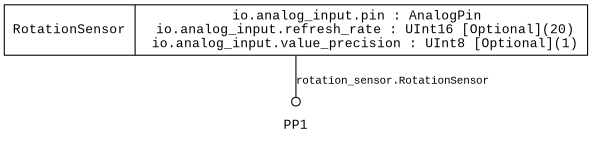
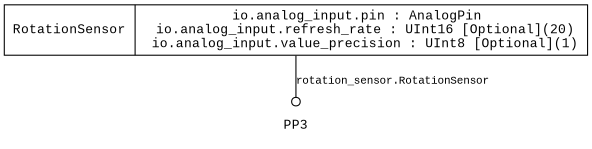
node "PP1": label "PP1" -> "PP3"
